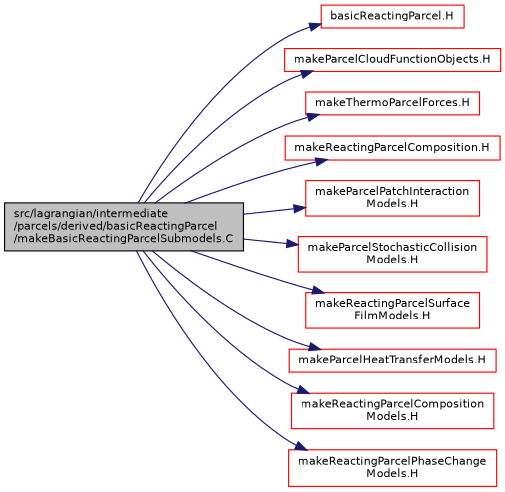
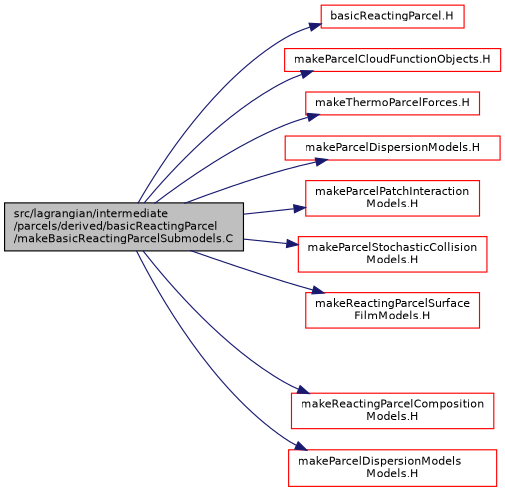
node "makeReactingParcelComposition.H": label "makeReactingParcelComposition.H" -> "makeParcelDispersionModels.H"
node "makeParcelHeatTransferModels.H": removed
node "makeReactingParcelPhaseChange Models.H": label "makeReactingParcelPhaseChange Models.H" -> "makeParcelDispersionModels Models.H"
